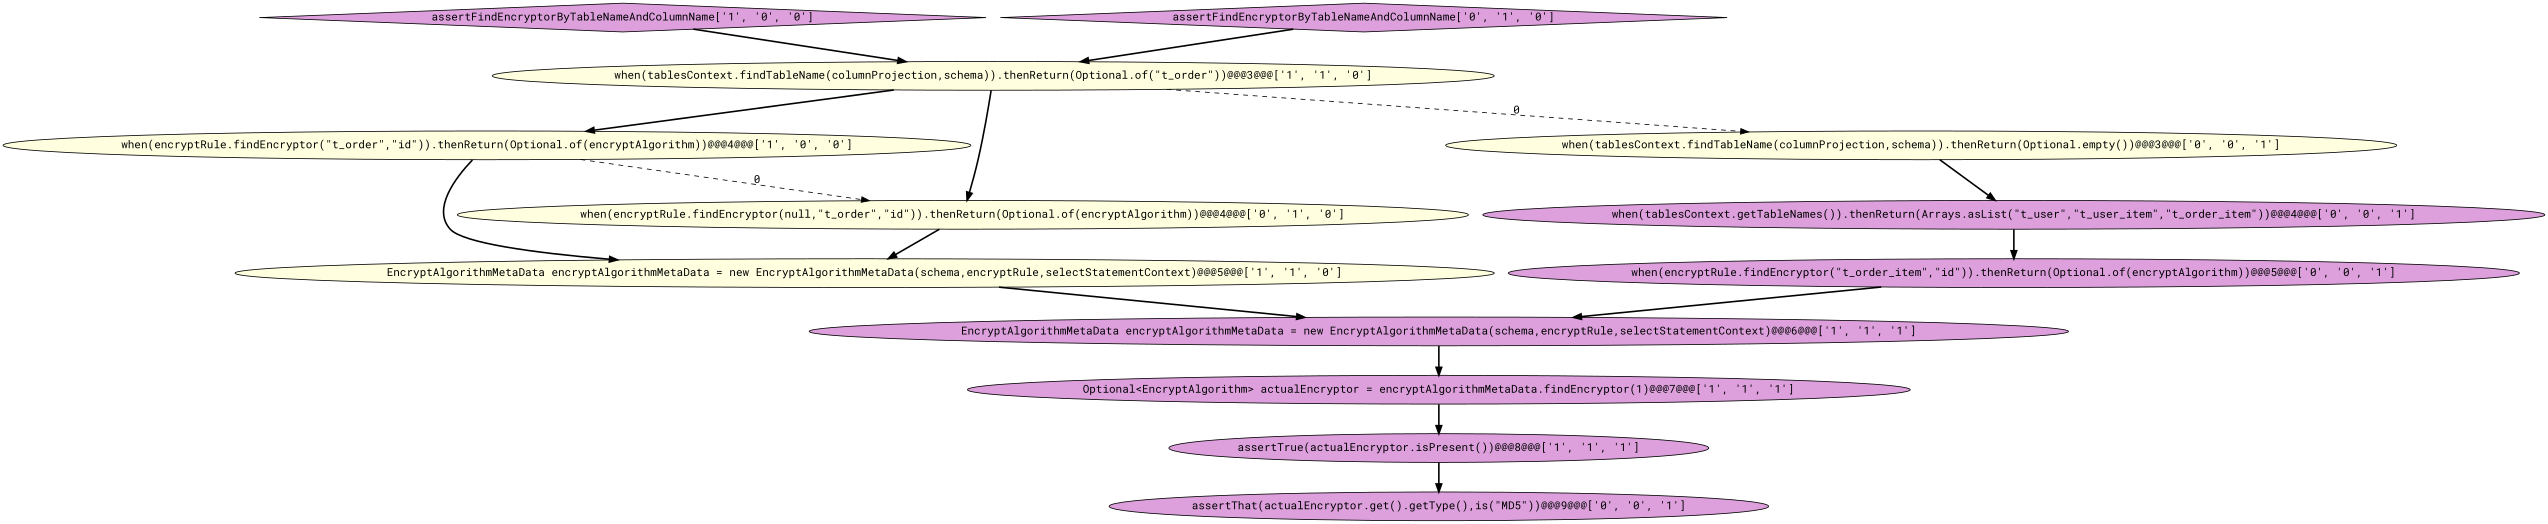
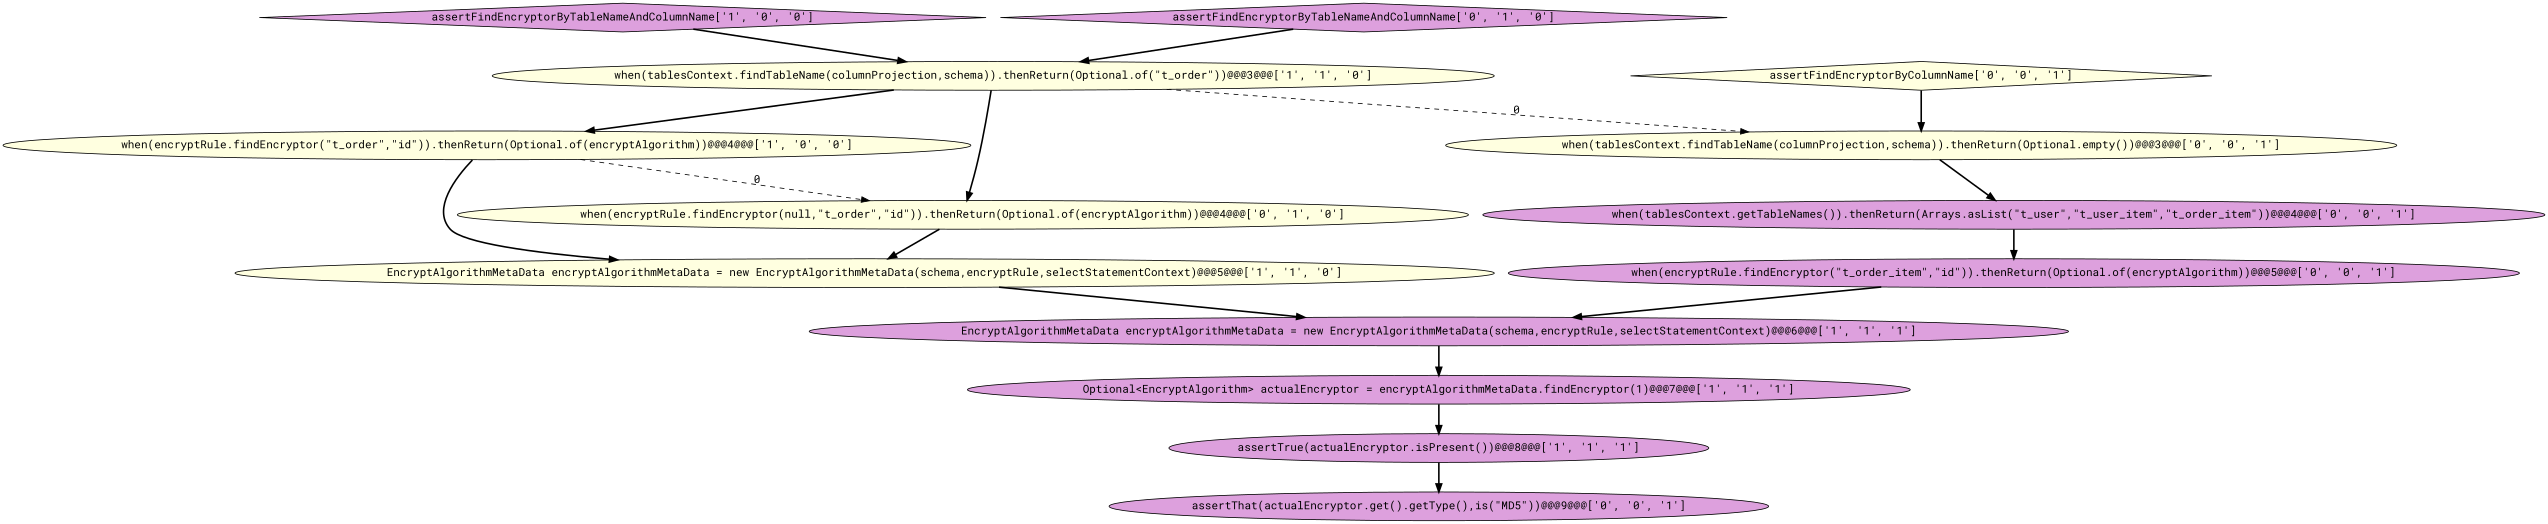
node "assertFindEncryptorByColumnName['0', '0', '1']": added
